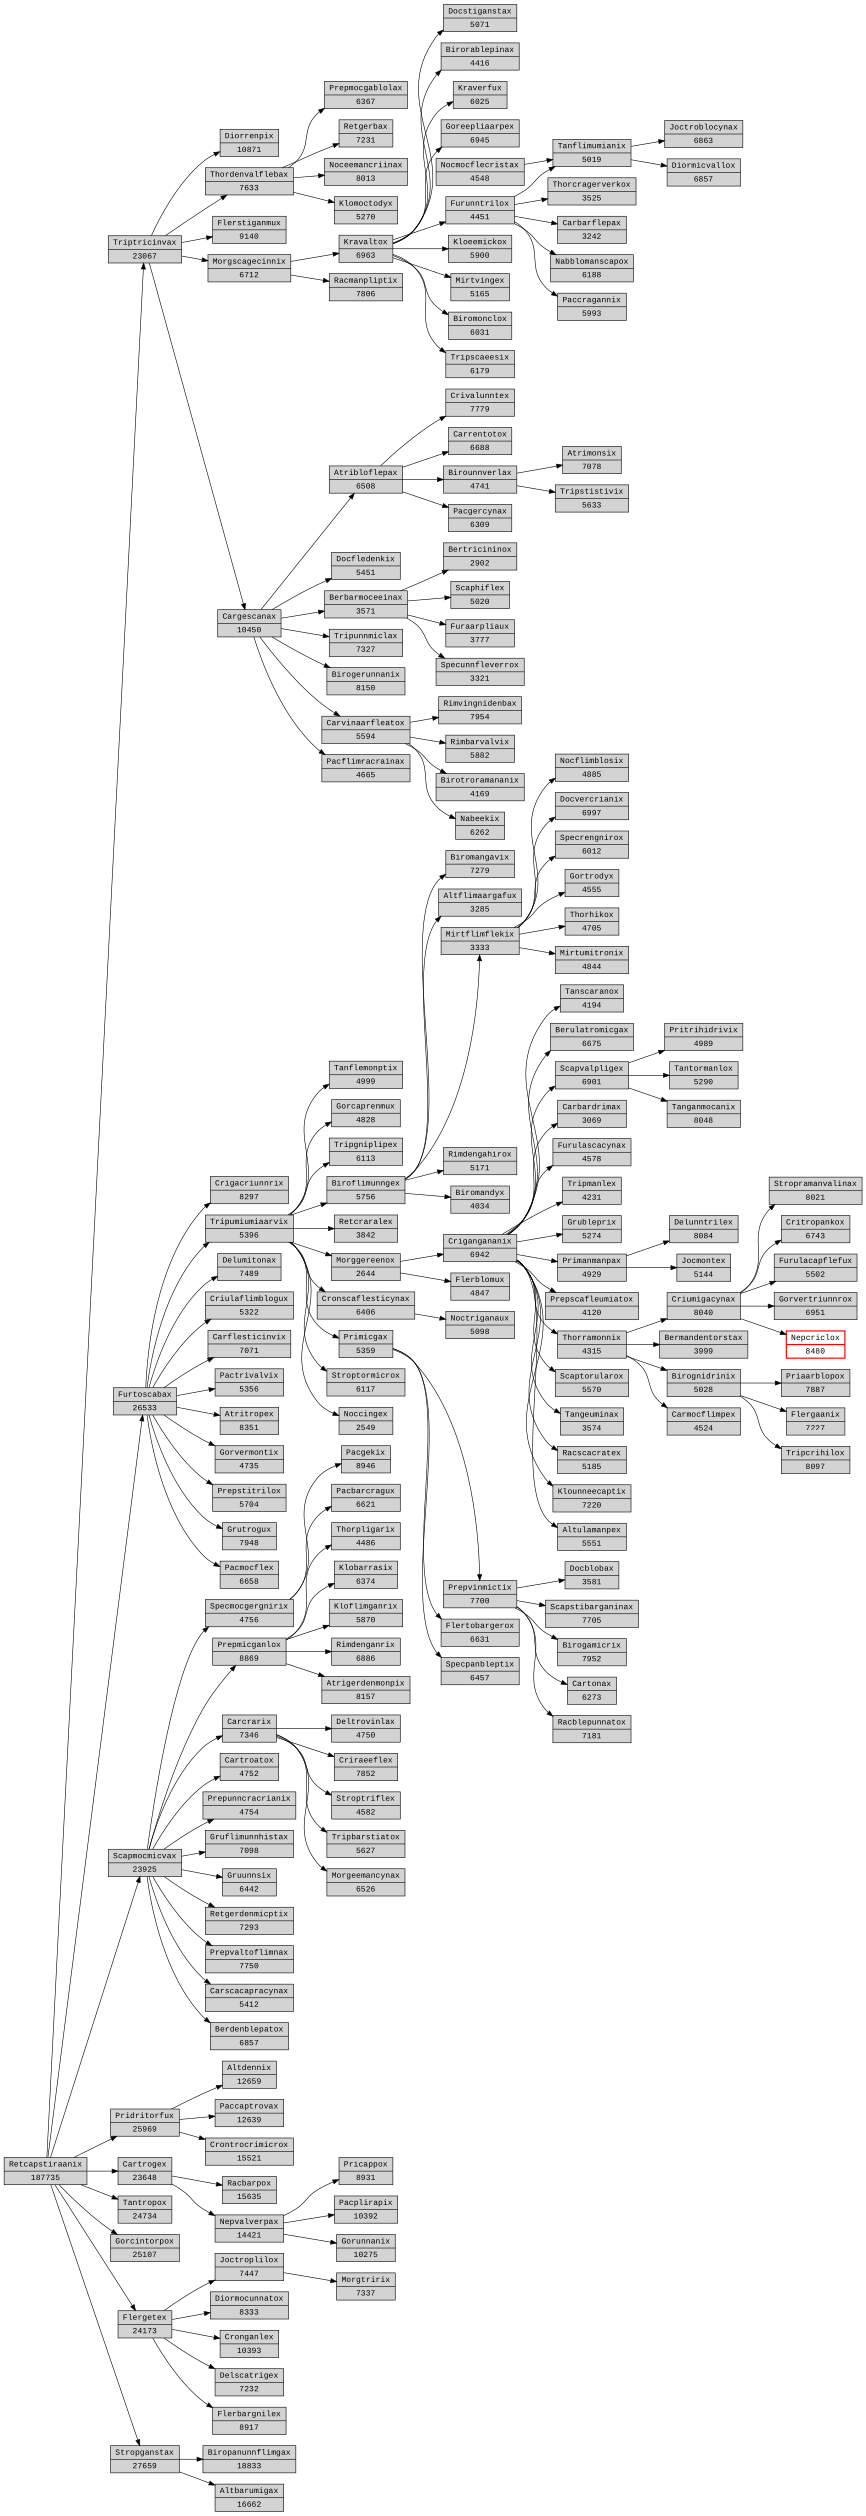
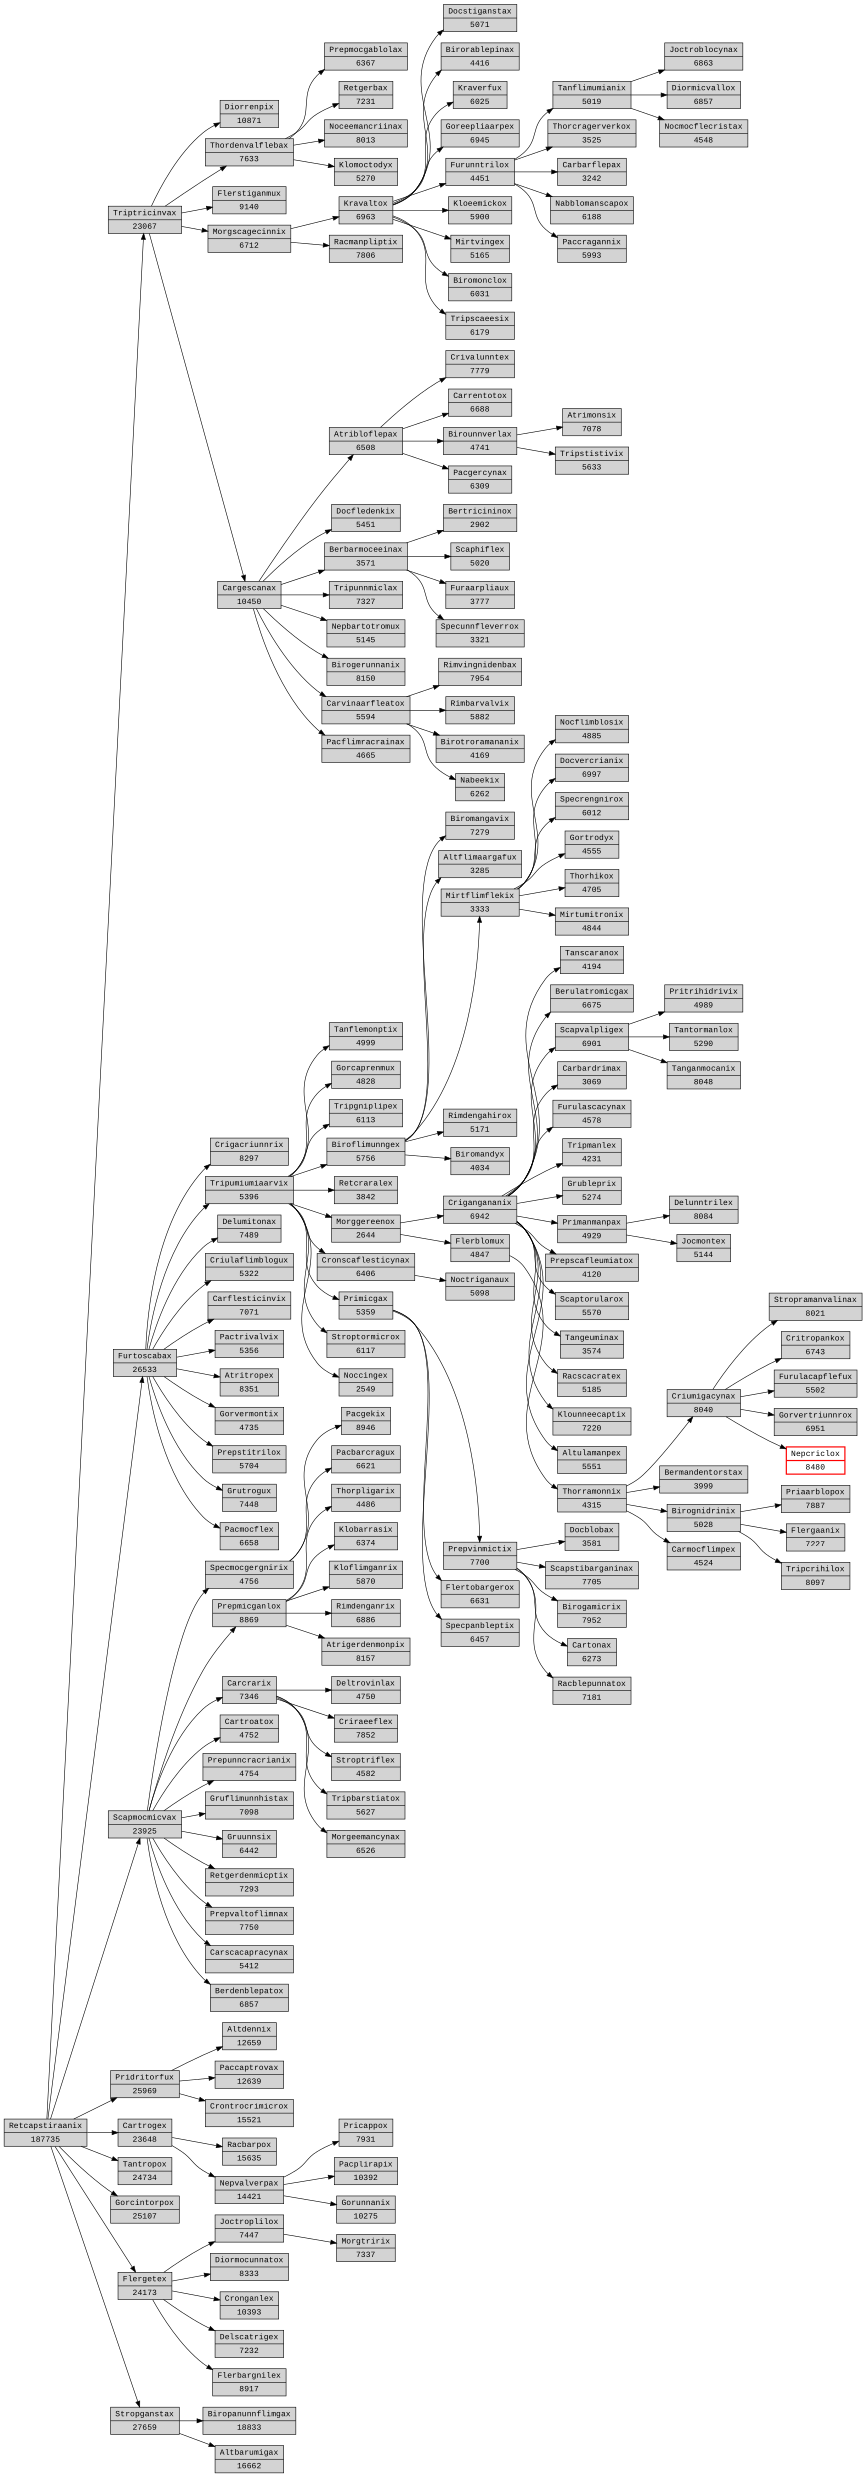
edge "Nocmocflecristax" -> "Tanflimumianix": reversed
node "Nepbartotromux": added
edge "Crigangananix" -> "Thorramonnix": now "Flerblomux" -> "Thorramonnix"
node "Grutrogux": text "7948" -> "7448"
node "Pricappox": text "8931" -> "7931"
